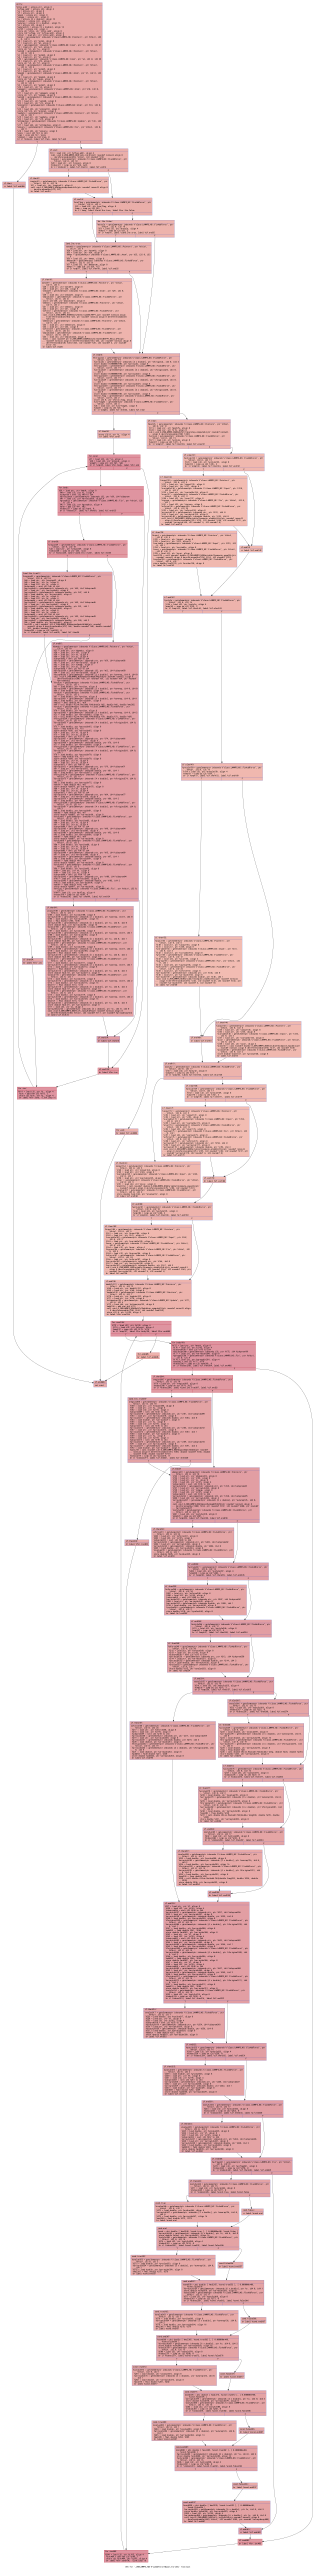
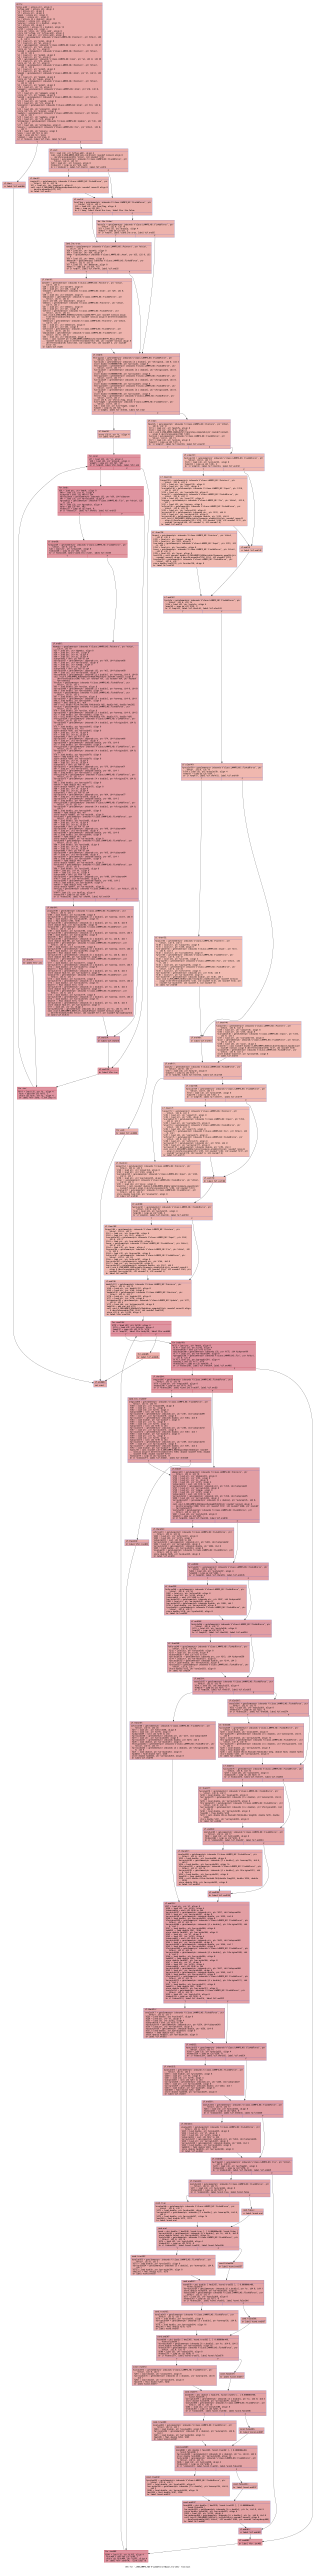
node "land.lhs.true41:": removed
node "cond.true392:": added
